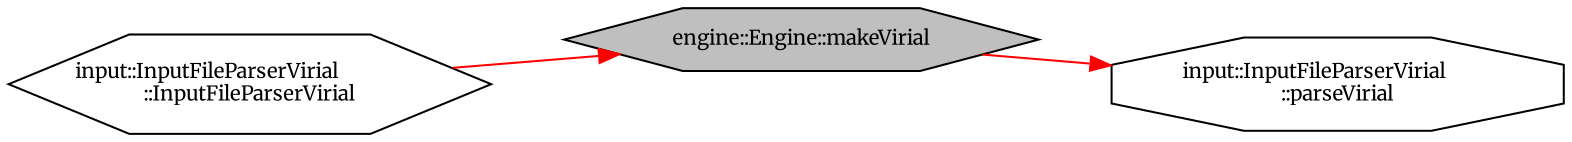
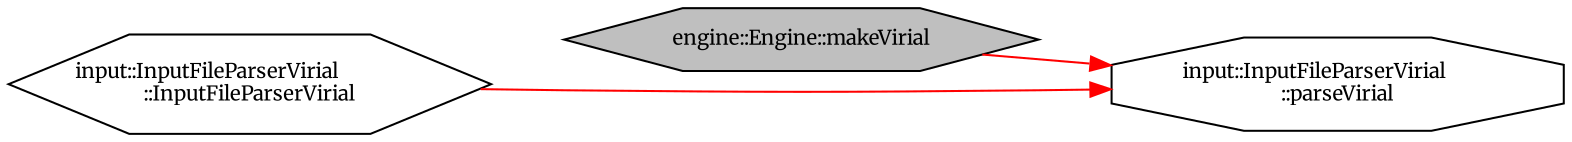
edge "input::InputFileParserVirial ::InputFileParserVirial" -> "engine::Engine::makeVirial": now "input::InputFileParserVirial ::InputFileParserVirial" -> "input::InputFileParserVirial ::parseVirial"
